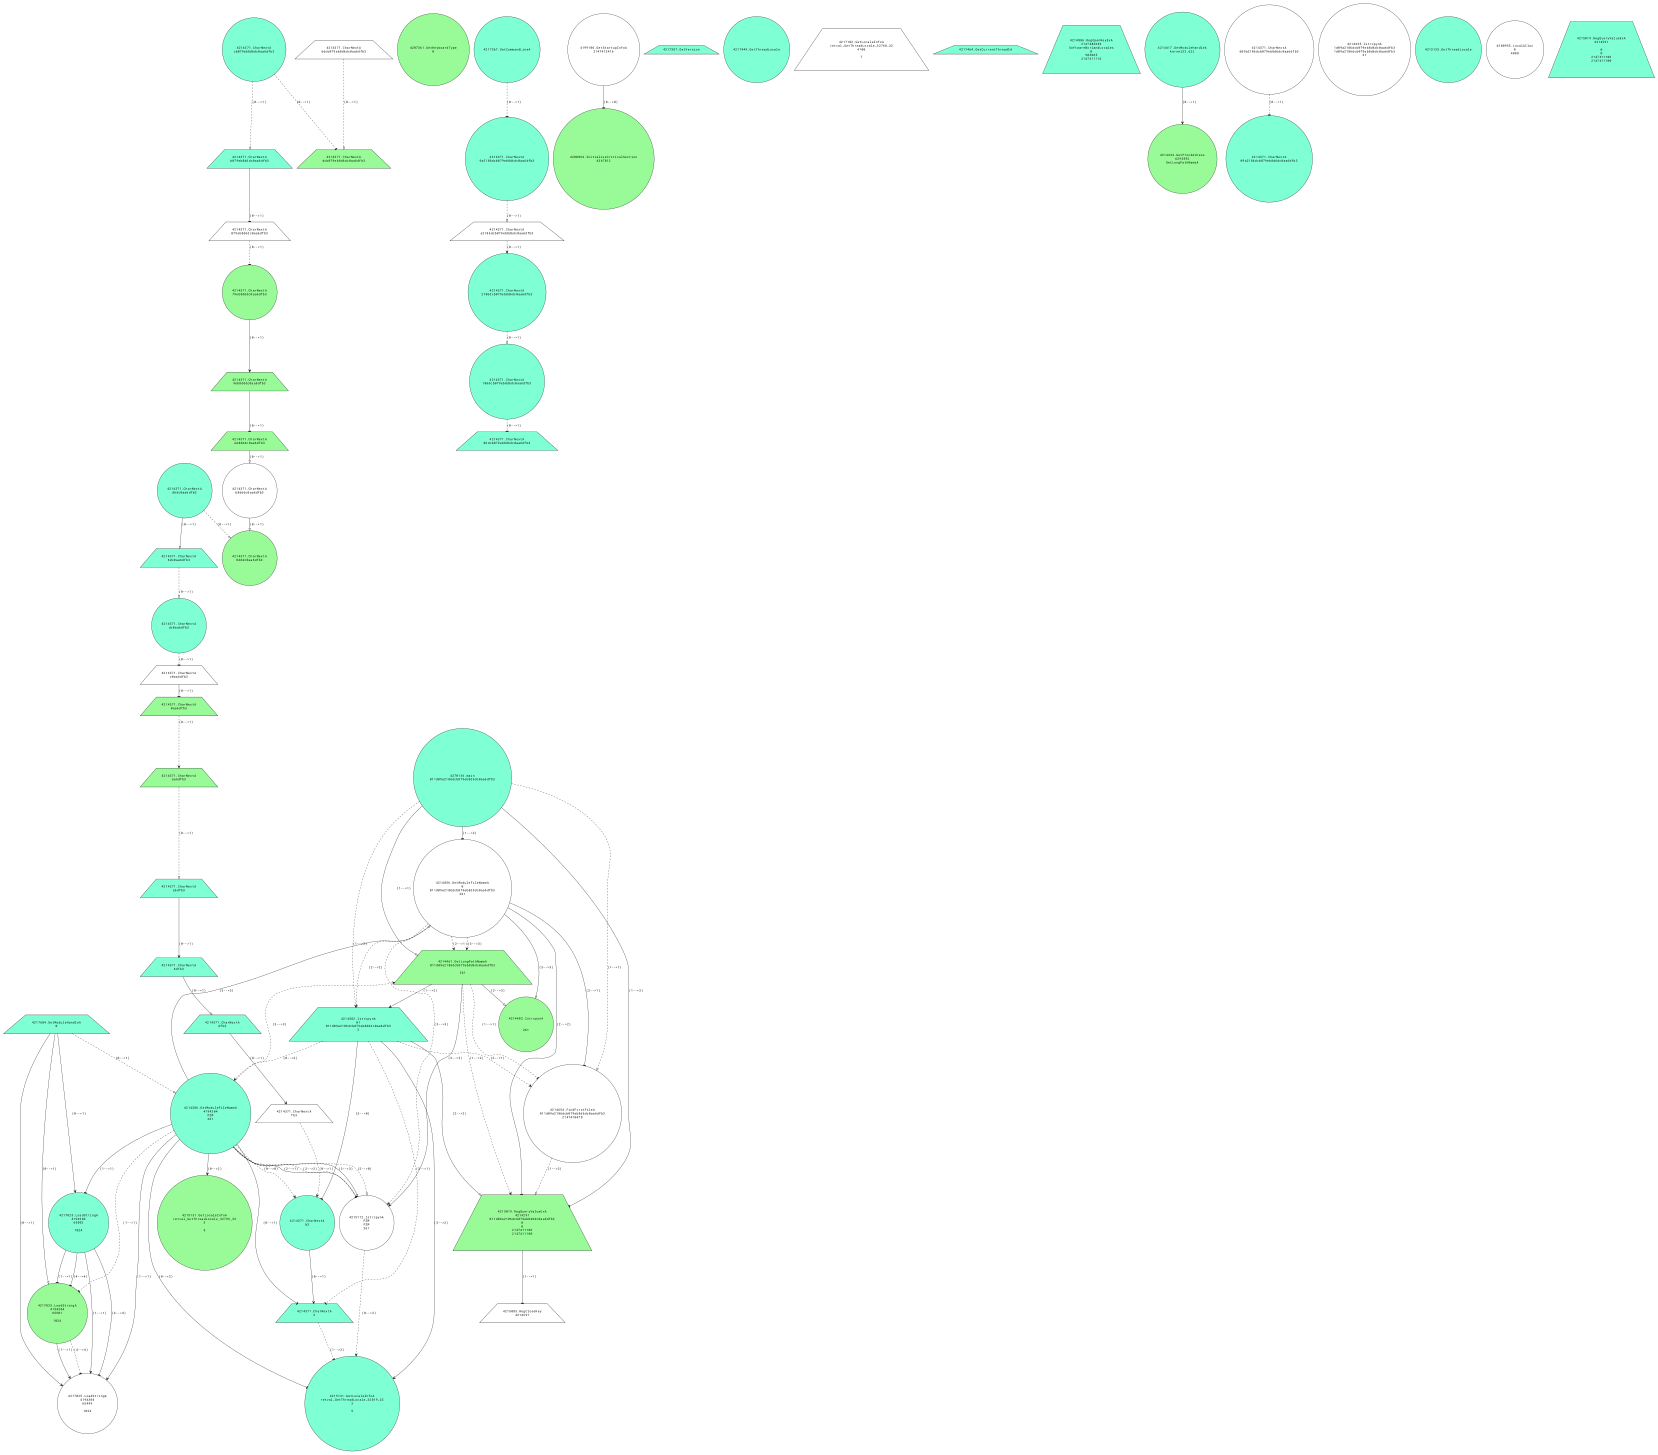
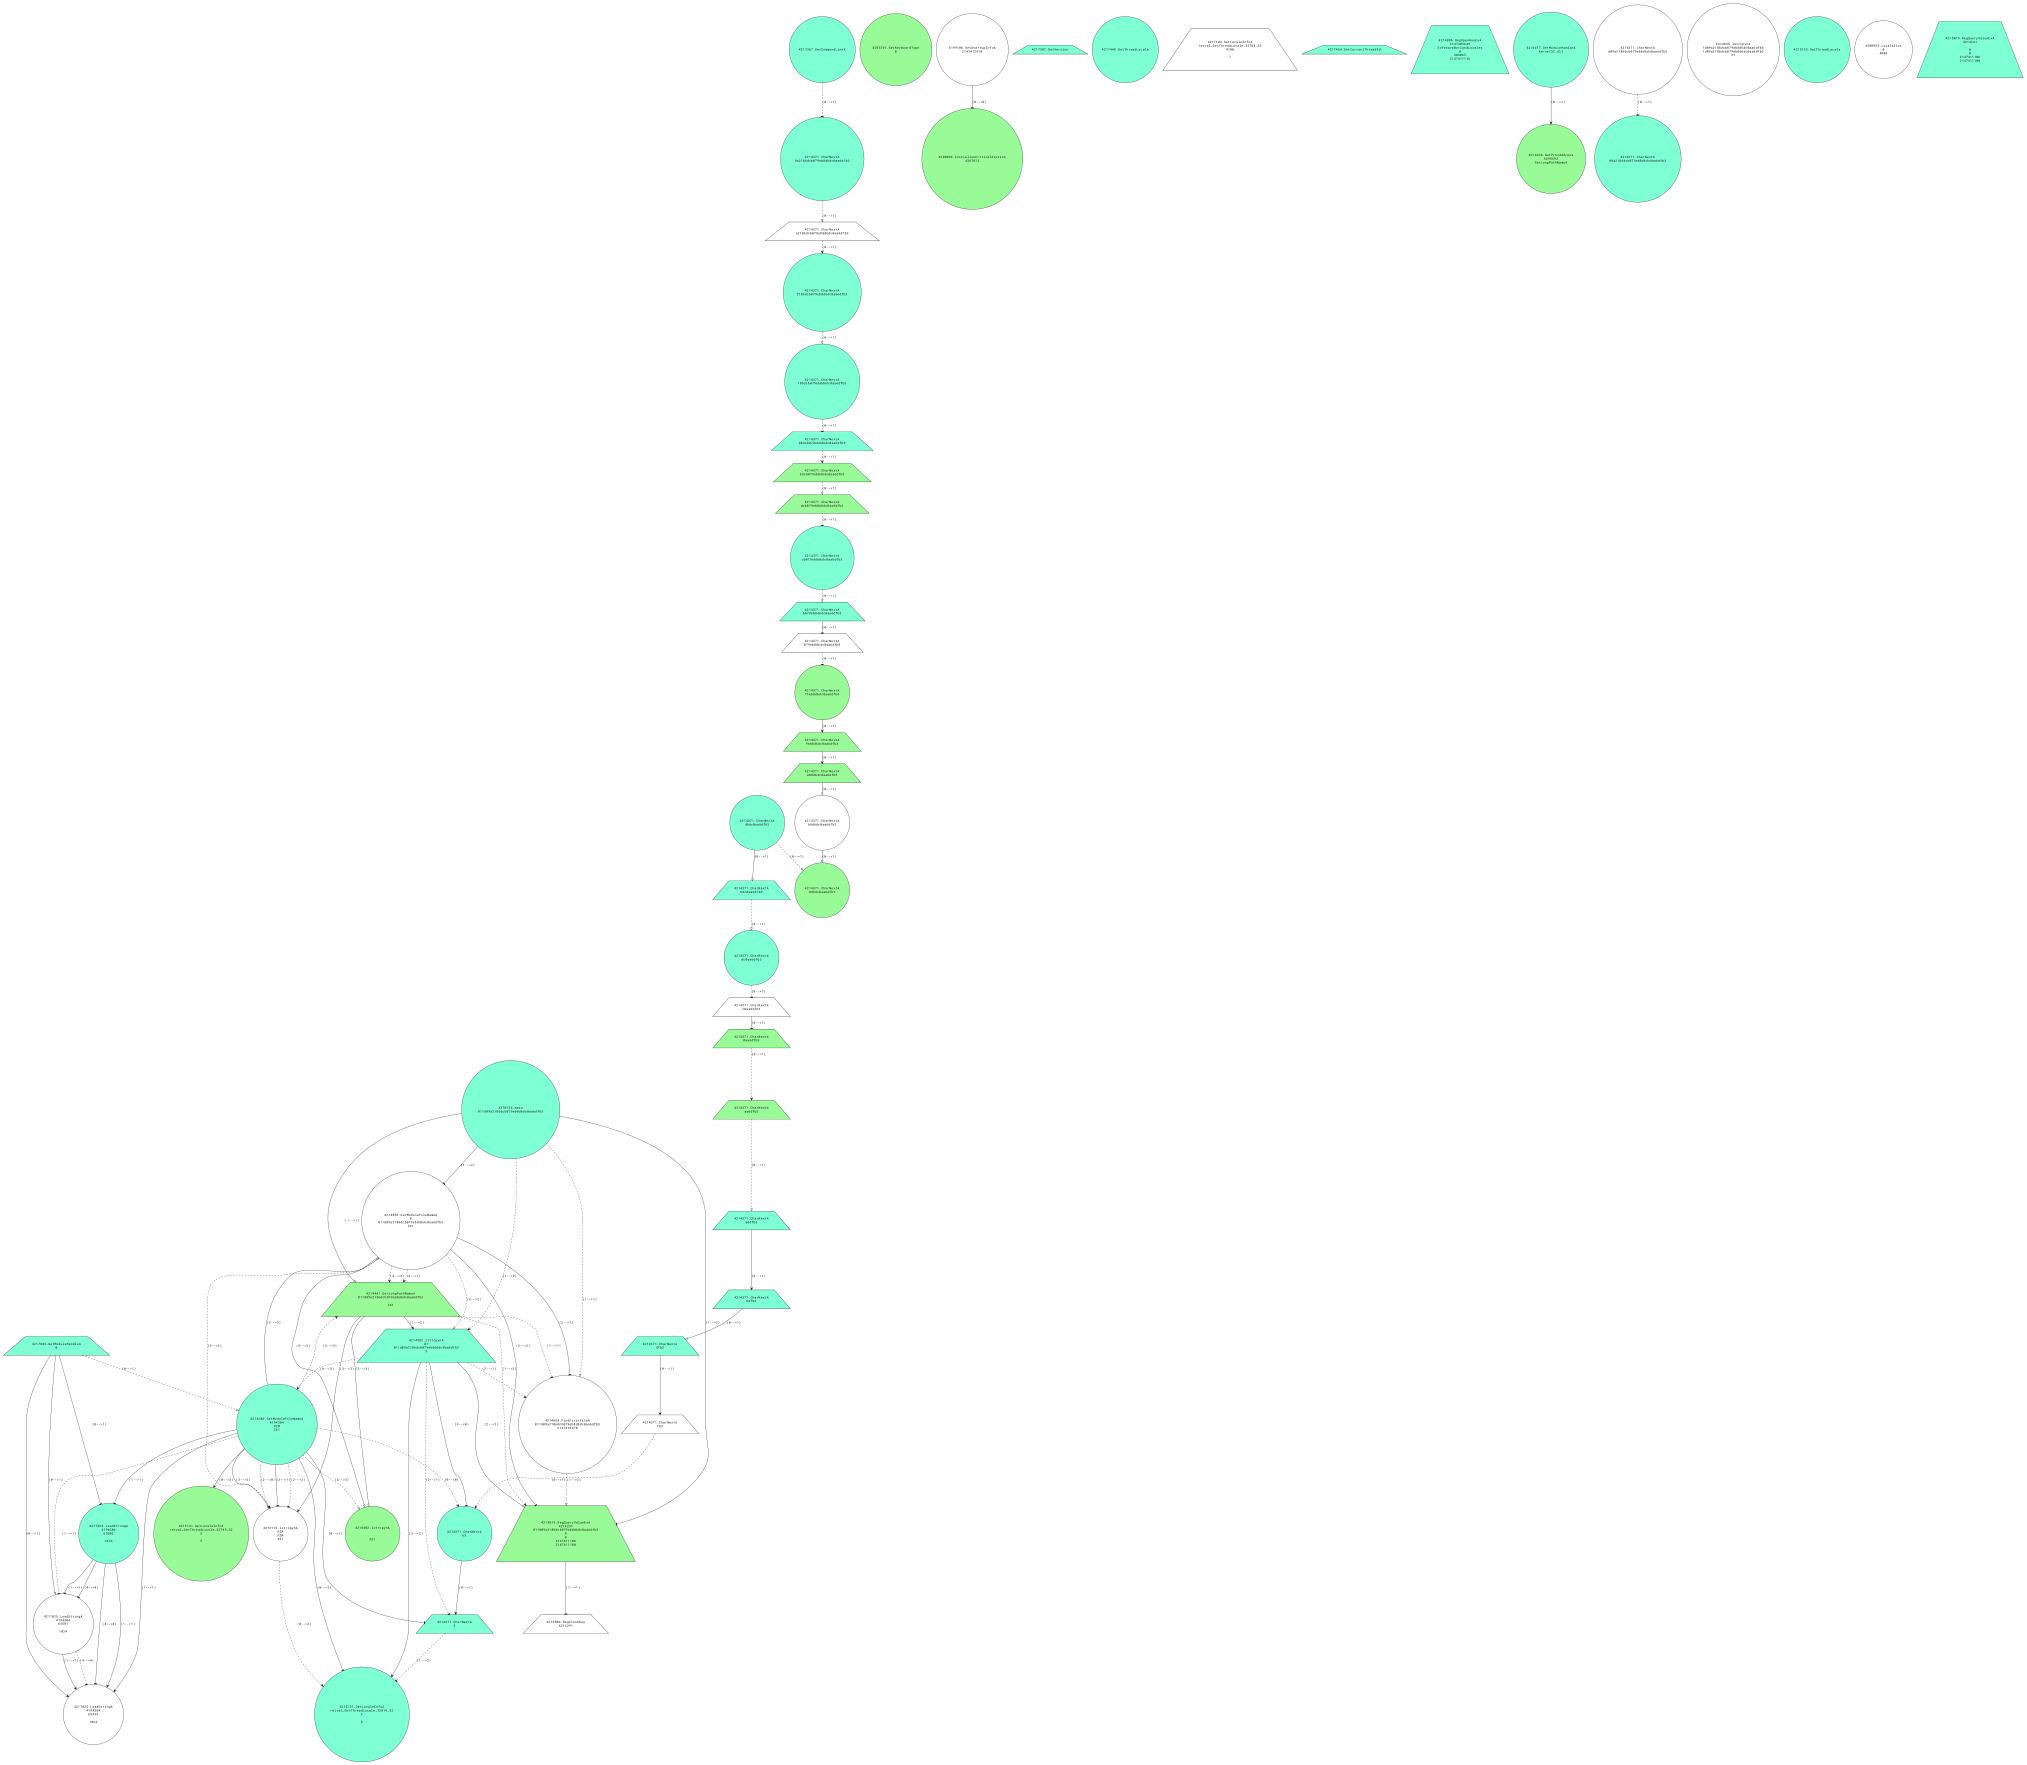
node "4214371.CharNextA 6dcb079eb8d6dc0aa6dfb3": fillcolor white -> palegreen
edge "4214371.CharNextA cb079eb8d6dc0aa6dfb3" -> "4214371.CharNextA dcb079eb8d6dc0aa6dfb3": reversed
edge "4214371.CharNextA 9eb8d6dc0aa6dfb3" -> "4214371.CharNextA eb8d6dc0aa6dfb3": arrowhead tee -> vee
edge "4214371.CharNextA 86dcb079eb8d6dc0aa6dfb3" -> "4214371.CharNextA 6dcb079eb8d6dc0aa6dfb3": added, label "(0-->1)"
edge "4217684.GetModuleHandleA 0" -> "4217025.LoadStringA 4194304 65502 1024": arrowhead vee -> tee
node "4217025.LoadStringA 4194304 65501 1024": fillcolor palegreen -> white
edge "4214286.GetModuleFileNameA 4194304 PZM 261" -> "4214482.lstrcpynA 261": added, label "(3-->3)"
